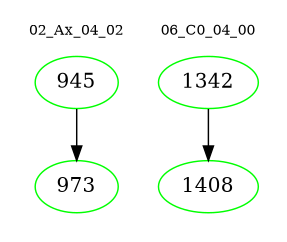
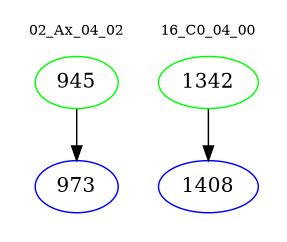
cluster "06_C0_04_00": label "06_C0_04_00" -> "16_C0_04_00"
node "973": color green -> blue
node "1408": color green -> blue
